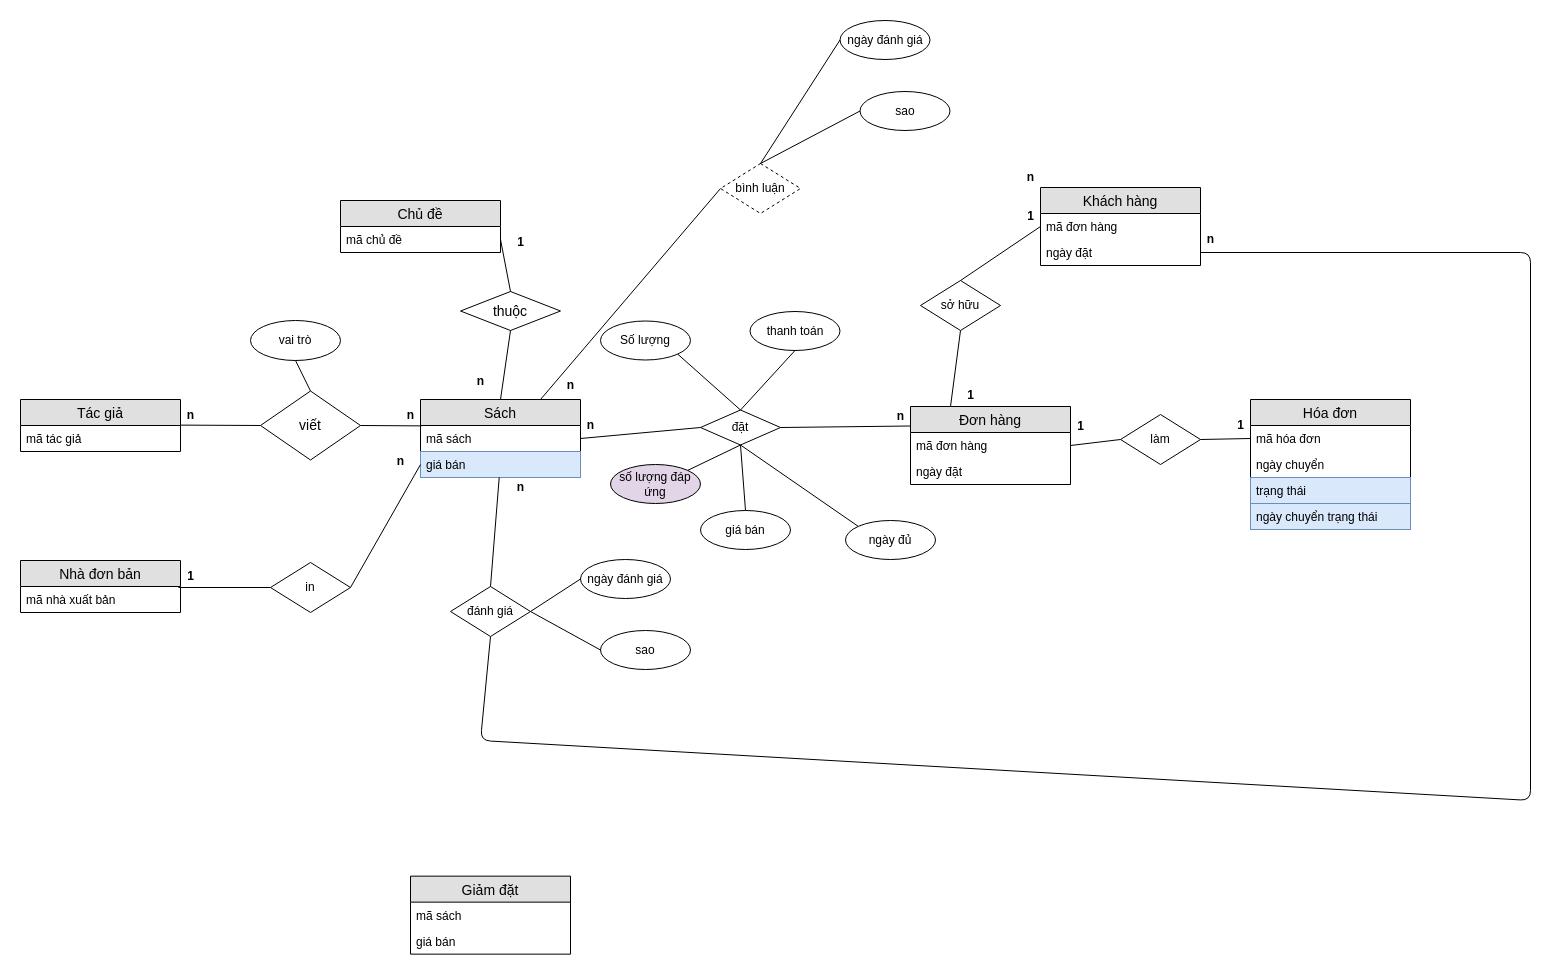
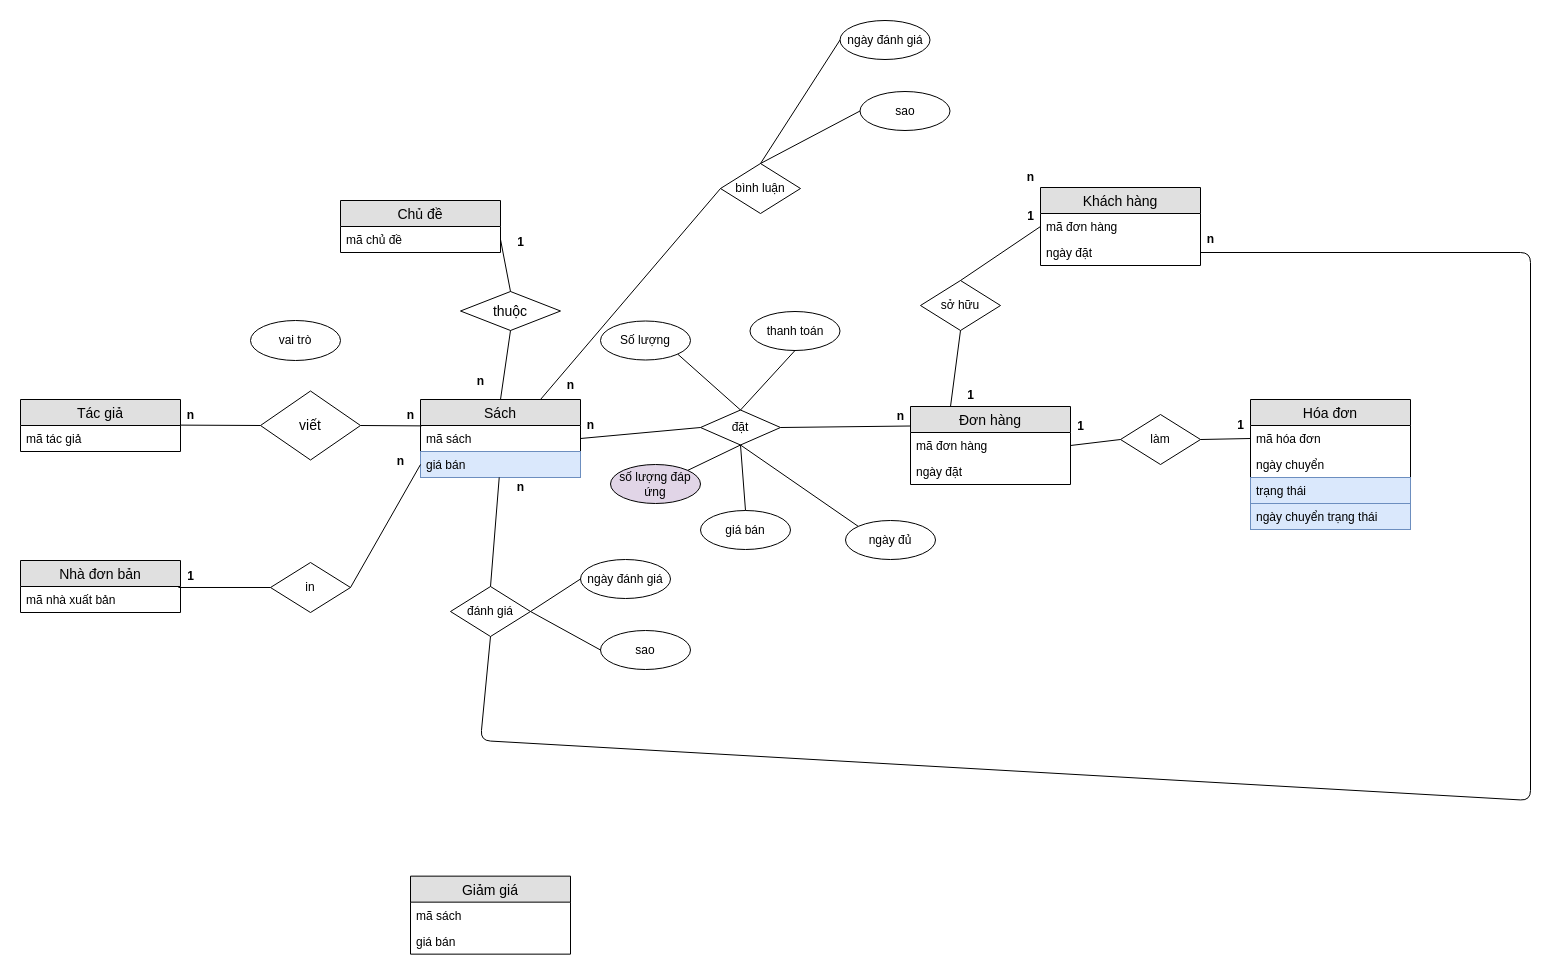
node "bình luận": style dashed -> solid
edge "vai trò" -- "viết": removed
node "Giảm đặt": label "Giảm đặt" -> "Giảm giá"
